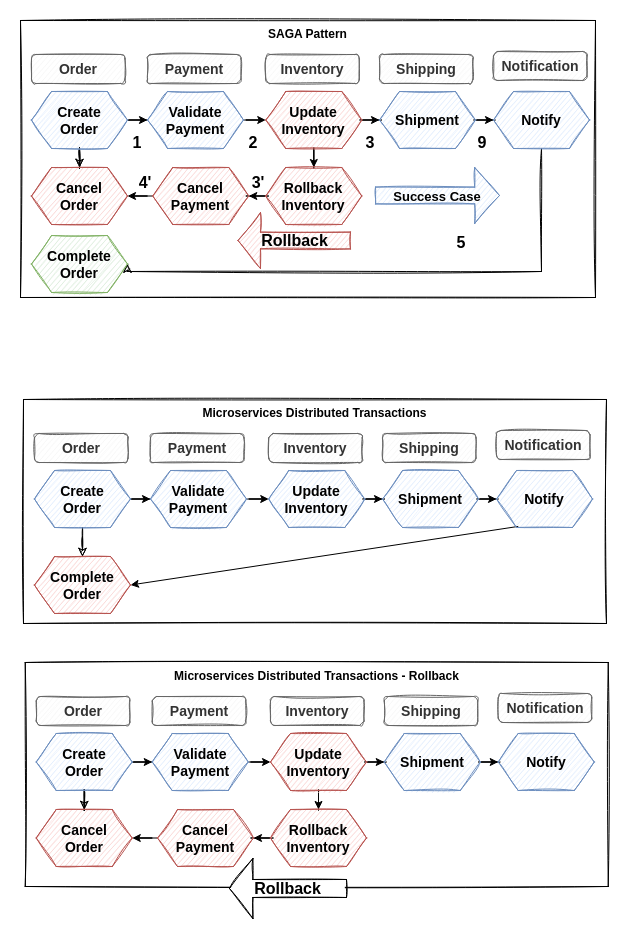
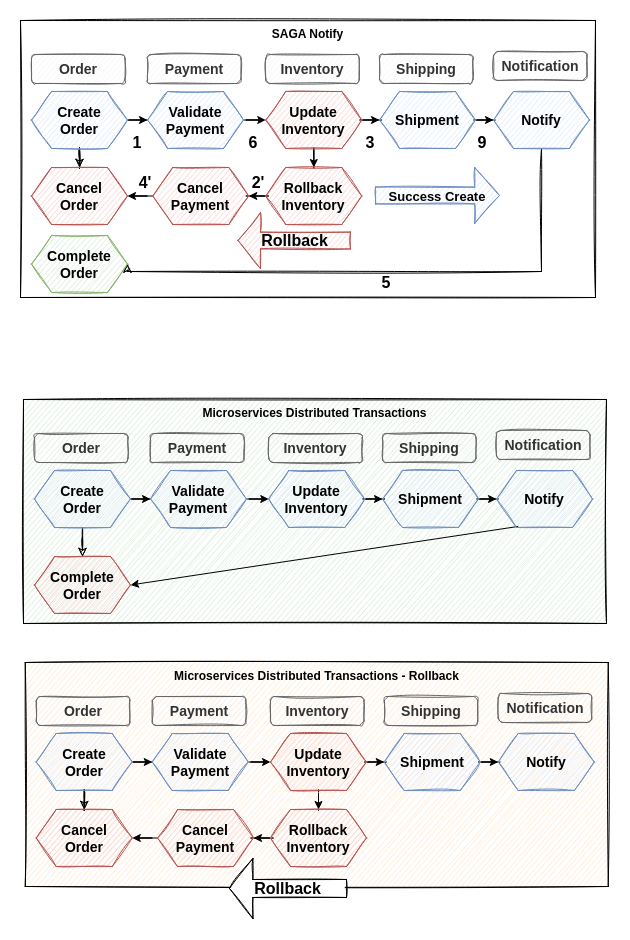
node "SAGA Pattern": label "SAGA Pattern" -> "SAGA Notify"
node "2": label "2" -> "6"
node "3'": label "3'" -> "2'"
node "Success Case": label "Success Case" -> "Success Create"
node "5": moved (462, 243) -> (387, 283)
node "Microservices Distributed Transactions": fillcolor #ffffff -> #d5e8d4
node "Microservices Distributed Transactions - Rollback": fillcolor #ffffff -> #ffe6cc
